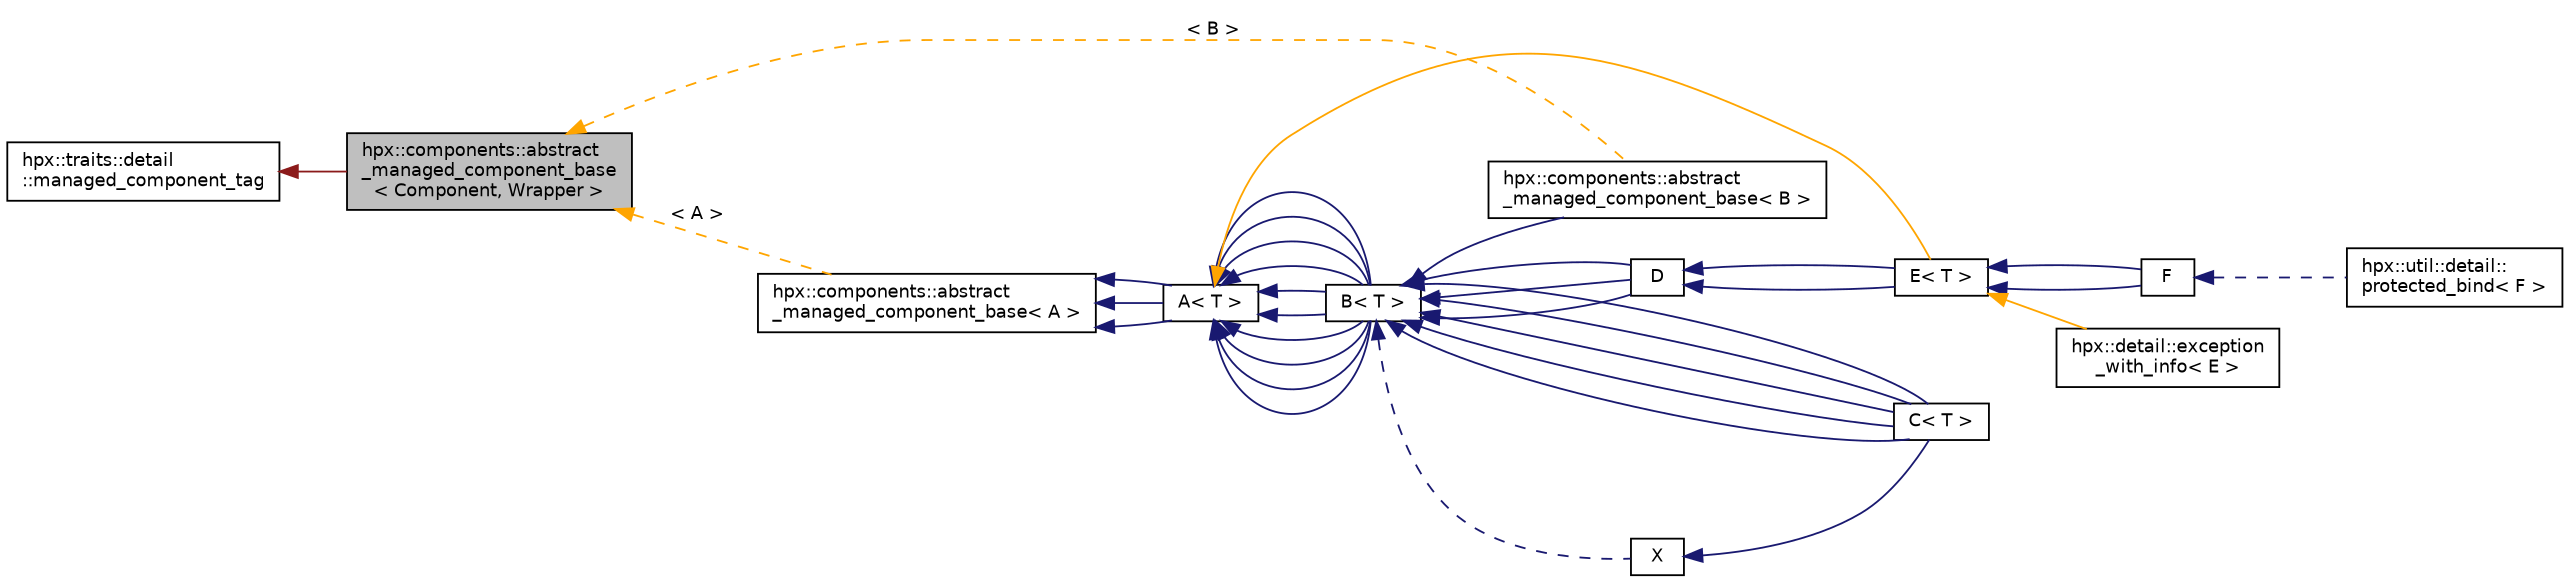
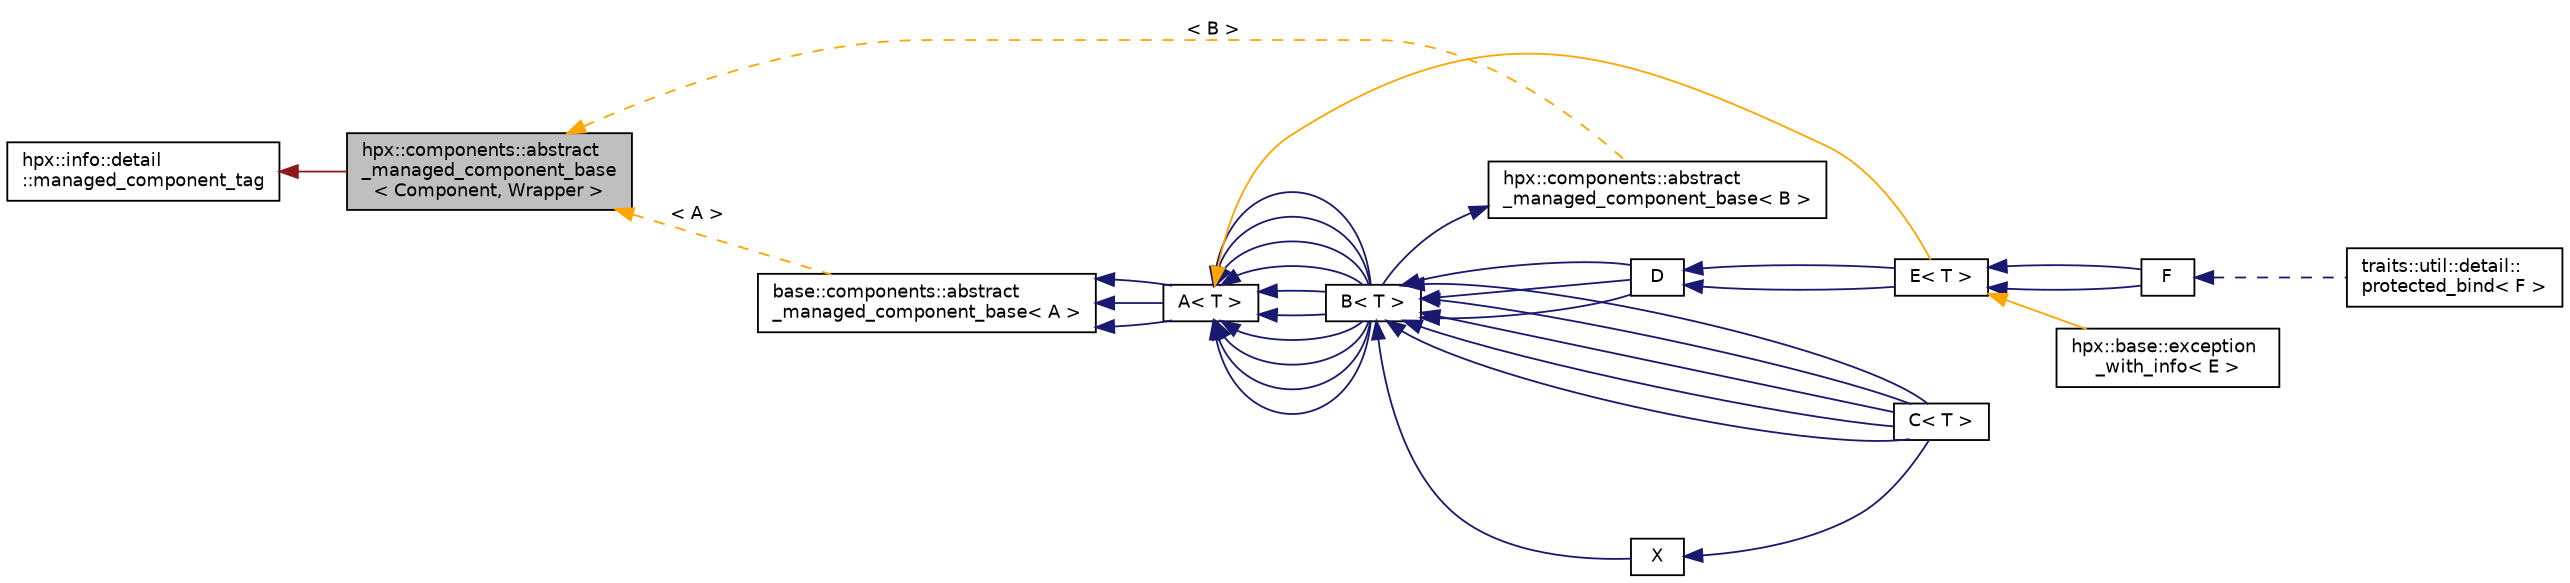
node "hpx::traits::detail ::managed_component_tag": label "hpx::traits::detail ::managed_component_tag" -> "hpx::info::detail ::managed_component_tag"
edge "hpx::components::abstract _managed_component_base< B >" -> "B< T >": reversed
node "hpx::util::detail:: protected_bind< F >": label "hpx::util::detail:: protected_bind< F >" -> "traits::util::detail:: protected_bind< F >"
node "hpx::components::abstract _managed_component_base< A >": label "hpx::components::abstract _managed_component_base< A >" -> "base::components::abstract _managed_component_base< A >"
node "hpx::detail::exception _with_info< E >": label "hpx::detail::exception _with_info< E >" -> "hpx::base::exception _with_info< E >"
edge "X" -> "B< T >": style dashed -> solid
